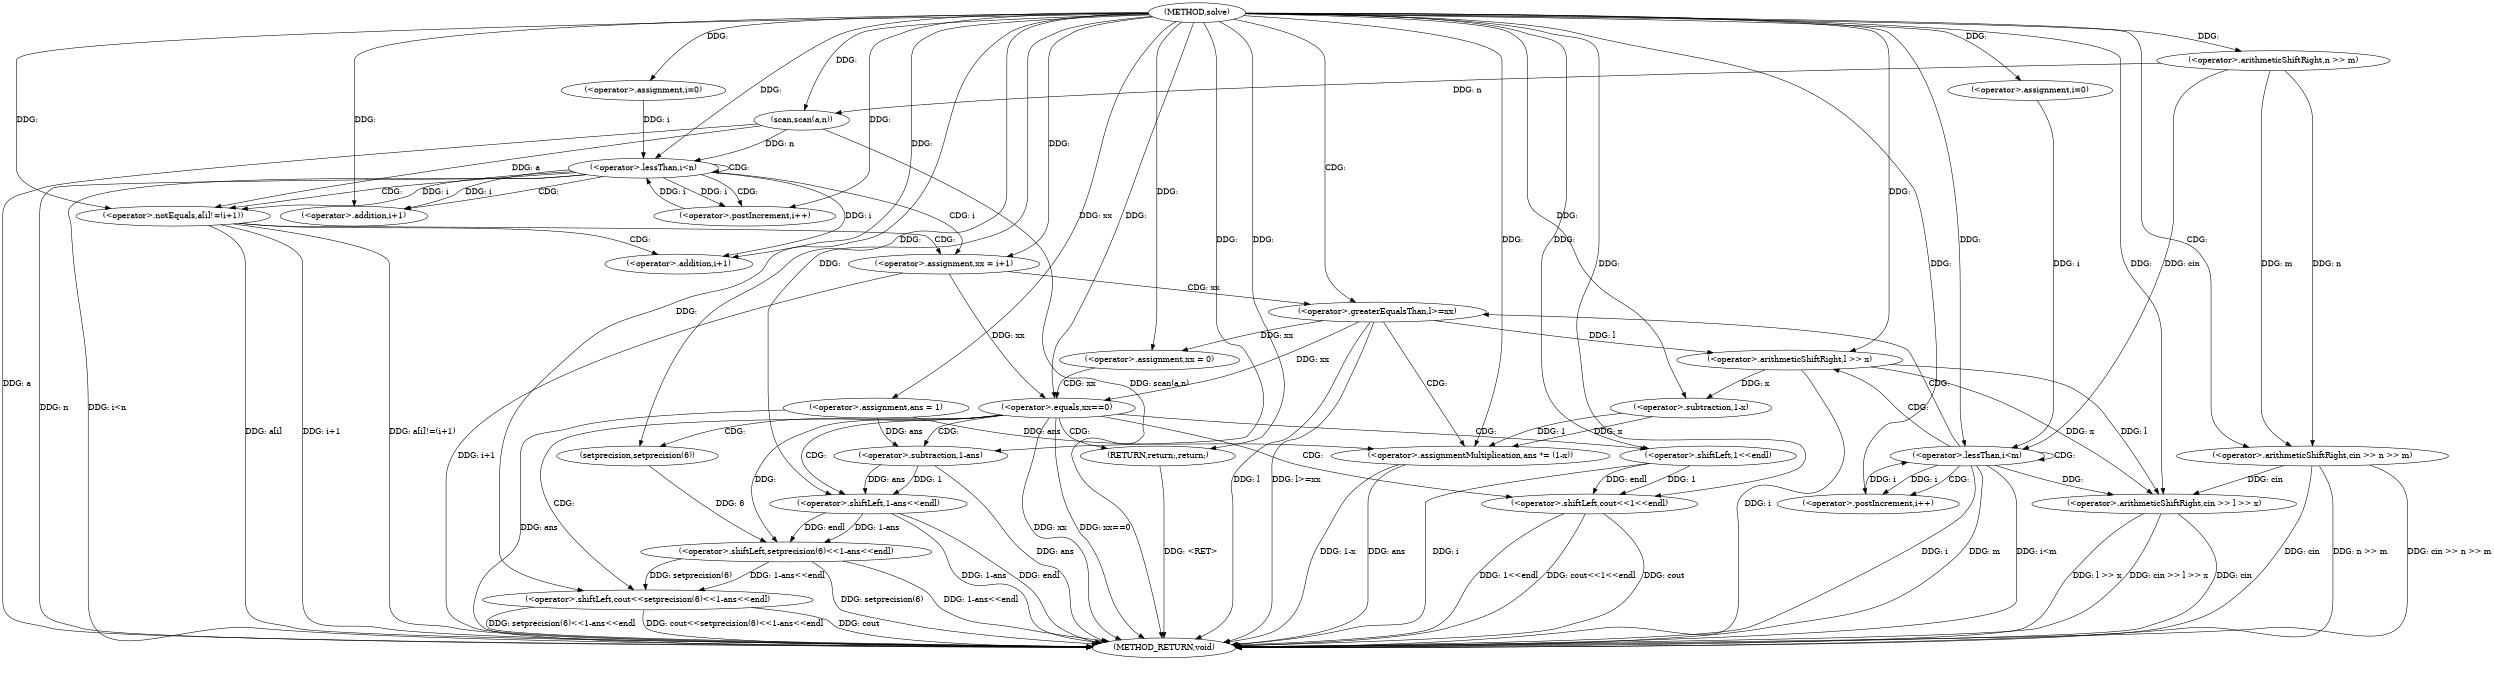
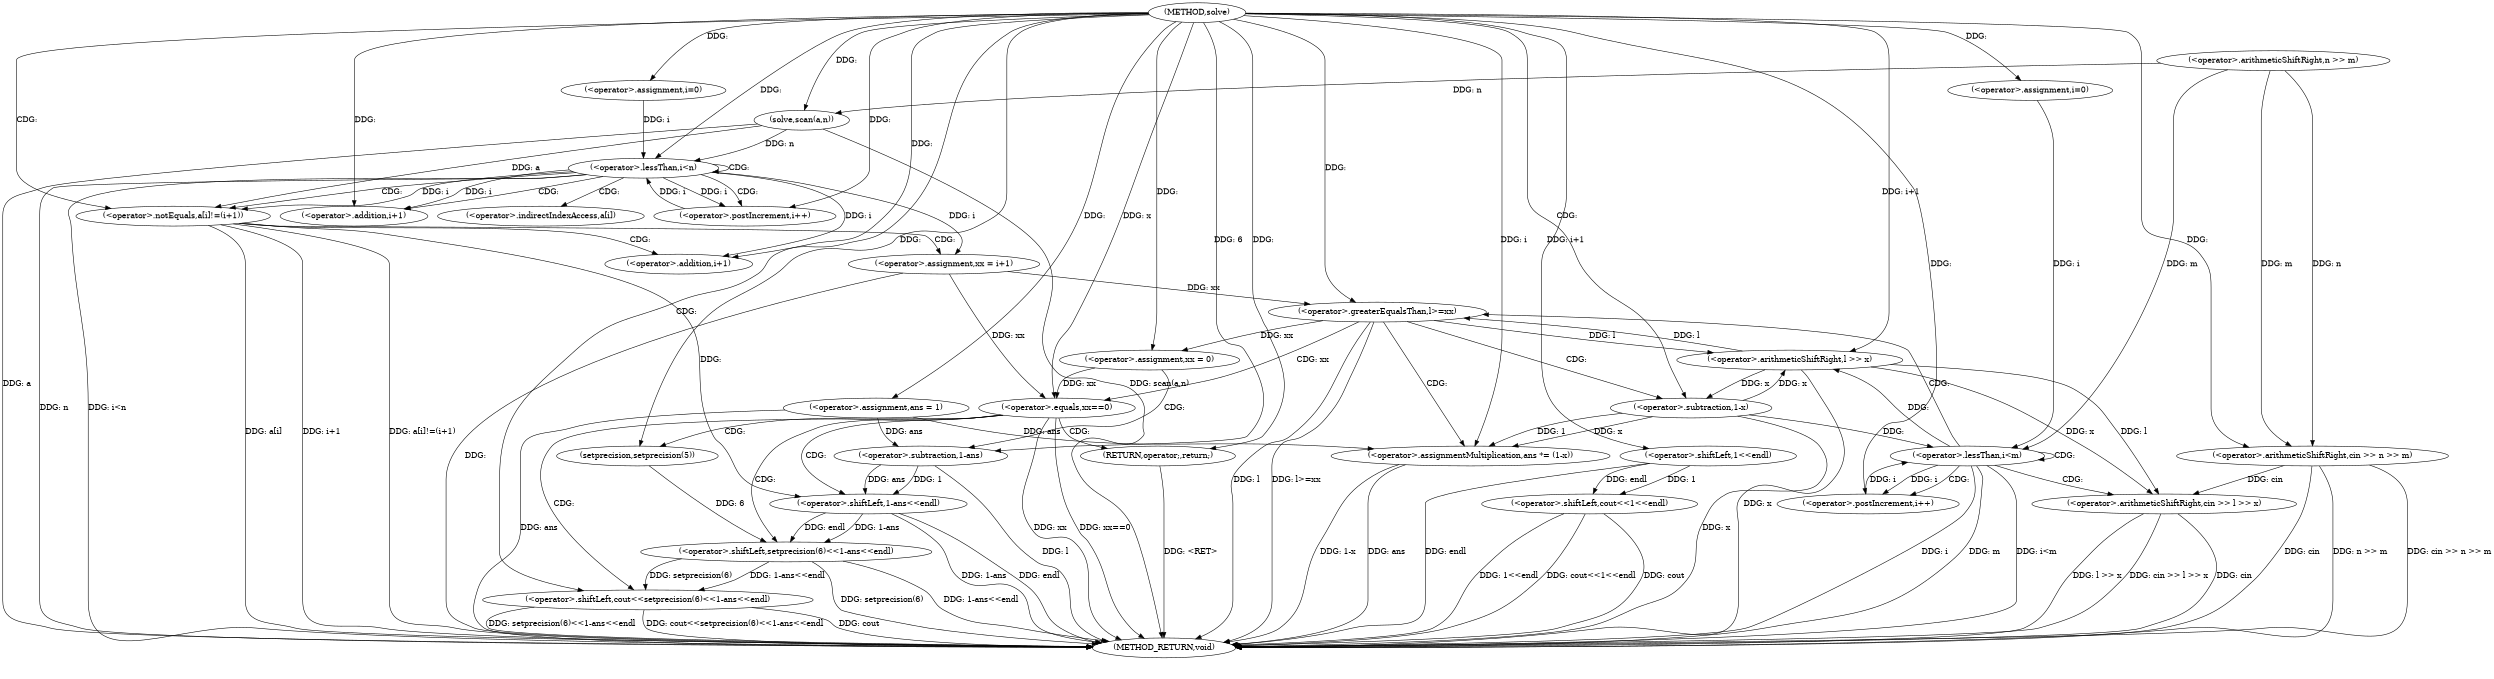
edge "(METHOD,solve)" -> "(<operator>.arithmeticShiftRight,n >> m)": removed, label "DDG:"
edge "(METHOD,solve)" -> "(<operator>.arithmeticShiftRight,cin >> l >> x)": removed, label "DDG:"
edge "(METHOD,solve)" -> "(<operator>.lessThan,i<m)": now "(<operator>.subtraction,1-x)" -> "(<operator>.lessThan,i<m)"
edge "(METHOD,solve)" -> "(<operator>.assignment,xx = i+1)": removed, label "DDG:"
edge "(METHOD,solve)" -> "(<operator>.notEquals,a[i]!=(i+1))": label "DDG: " -> "CDG: "
node "(scan,scan(a,n))": label "(scan,scan(a,n))" -> "(solve,scan(a,n))"
edge "(METHOD,solve)" -> "(<operator>.greaterEqualsThan,l>=xx)": label "CDG: " -> "DDG: "
edge "(METHOD,solve)" -> "(<operator>.arithmeticShiftRight,l >> x)": label "DDG: " -> "DDG: i+1"
node "(<operator>.indirectIndexAccess,a[i])": added
edge "(<operator>.lessThan,i<n)" -> "(<operator>.assignment,xx = i+1)": label "CDG: i" -> "DDG: i"
edge "(METHOD,solve)" -> "(<operator>.assignment,ans = 1)": label "DDG: xx" -> "DDG: "
edge "(METHOD,solve)" -> "(<operator>.equals,xx==0)": label "DDG: " -> "DDG: x"
edge "(METHOD,solve)" -> "(<operator>.subtraction,1-x)": label "DDG: " -> "CDG: "
edge "(METHOD,solve)" -> "(<operator>.subtraction,1-ans)": label "DDG: " -> "DDG: 6"
edge "(METHOD,solve)" -> "(<operator>.assignmentMultiplication,ans *= (1-x))": label "DDG: " -> "DDG: i"
edge "(METHOD,solve)" -> "(<operator>.shiftLeft,1<<endl)": label "DDG: " -> "DDG: i+1"
edge "(METHOD,solve)" -> "(<operator>.arithmeticShiftRight,cin >> n >> m)": label "CDG: " -> "DDG: "
edge "(METHOD,solve)" -> "(<operator>.shiftLeft,1-ans<<endl)": now "(<operator>.notEquals,a[i]!=(i+1))" -> "(<operator>.shiftLeft,1-ans<<endl)"
edge "(METHOD,solve)" -> "(<operator>.shiftLeft,cout<<1<<endl)": removed, label "DDG:"
edge "(<operator>.arithmeticShiftRight,n >> m)" -> "(<operator>.lessThan,i<m)": label "DDG: cin" -> "DDG: m"
edge "(<operator>.assignment,xx = i+1)" -> "(<operator>.greaterEqualsThan,l>=xx)": label "CDG: xx" -> "DDG: xx"
edge "(METHOD,solve)" -> "(<operator>.shiftLeft,cout<<setprecision(6)<<1-ans<<endl)": label "DDG: " -> "CDG: "
edge "(<operator>.arithmeticShiftRight,l >> x)" -> "(<operator>.greaterEqualsThan,l>=xx)": added, label "DDG: l"
edge "(<operator>.greaterEqualsThan,l>=xx)" -> "(<operator>.subtraction,1-x)": added, label "CDG:"
edge "(<operator>.greaterEqualsThan,l>=xx)" -> "(<operator>.equals,xx==0)": label "DDG: xx" -> "CDG: xx"
edge "(<operator>.assignment,xx = 0)" -> "(<operator>.equals,xx==0)": label "CDG: xx" -> "DDG: xx"
edge "(<operator>.subtraction,1-x)" -> "(<operator>.arithmeticShiftRight,l >> x)": added, label "DDG: x"
edge "(<operator>.lessThan,i<m)" -> "(<operator>.arithmeticShiftRight,l >> x)": label "CDG: " -> "DDG: "
edge "(<operator>.equals,xx==0)" -> "(<operator>.subtraction,1-ans)": now "(<operator>.assignment,xx = 0)" -> "(<operator>.subtraction,1-ans)"
edge "(<operator>.equals,xx==0)" -> "(<operator>.shiftLeft,1<<endl)": removed, label "CDG:"
edge "(<operator>.assignment,xx = i+1)" -> "(METHOD_RETURN,void)": label "DDG: i+1" -> "DDG: "
node "(setprecision,setprecision(6))": label "(setprecision,setprecision(6))" -> "(setprecision,setprecision(5))"
node "(RETURN,return;,return;)": label "(RETURN,return;,return;)" -> "(RETURN,operator;,return;)"
edge "(<operator>.equals,xx==0)" -> "(<operator>.shiftLeft,cout<<1<<endl)": removed, label "CDG:"
edge "(<operator>.equals,xx==0)" -> "(<operator>.shiftLeft,setprecision(6)<<1-ans<<endl)": label "DDG: " -> "CDG: "
edge "(<operator>.lessThan,i<m)" -> "(<operator>.arithmeticShiftRight,cin >> l >> x)": label "DDG: " -> "CDG: "
edge "(<operator>.arithmeticShiftRight,l >> x)" -> "(METHOD_RETURN,void)": label "DDG: i" -> "DDG: x"
edge "(<operator>.subtraction,1-ans)" -> "(METHOD_RETURN,void)": label "DDG: ans" -> "DDG: l"
edge "(<operator>.shiftLeft,1<<endl)" -> "(METHOD_RETURN,void)": label "DDG: i" -> "DDG: endl"
edge "(<operator>.subtraction,1-x)" -> "(METHOD_RETURN,void)": added, label "DDG: x"
